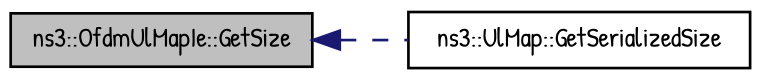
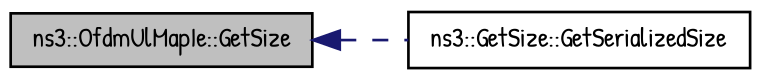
node "ns3::UlMap::GetSerializedSize": label "ns3::UlMap::GetSerializedSize" -> "ns3::GetSize::GetSerializedSize"
